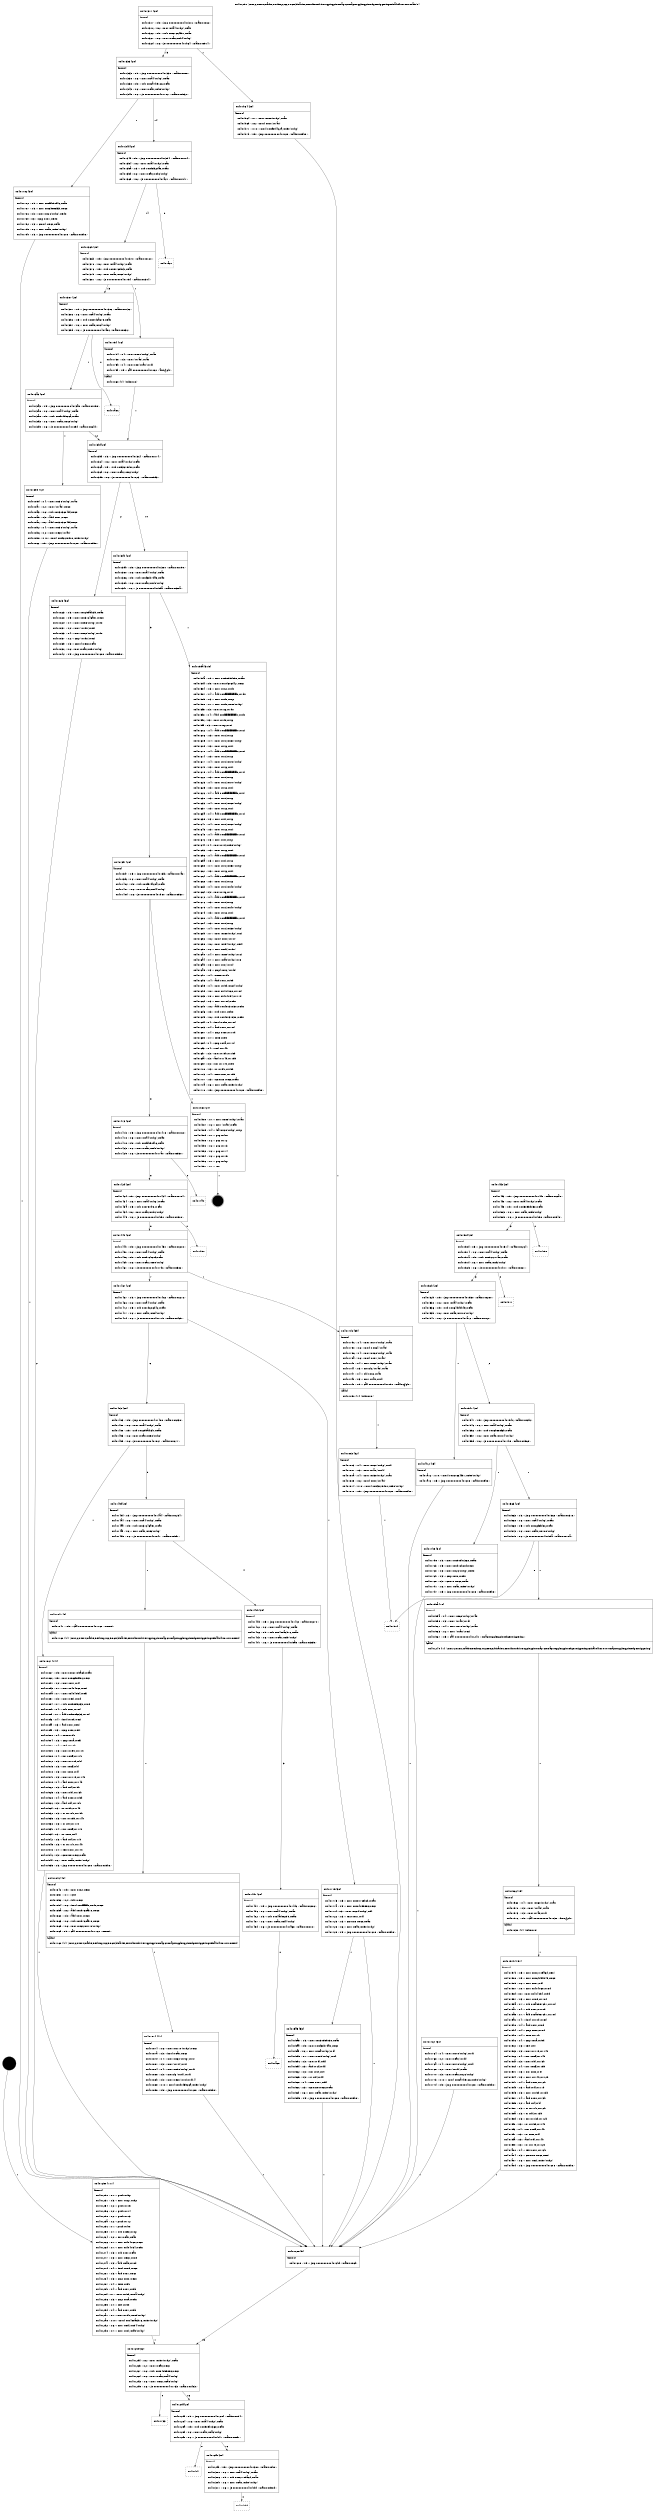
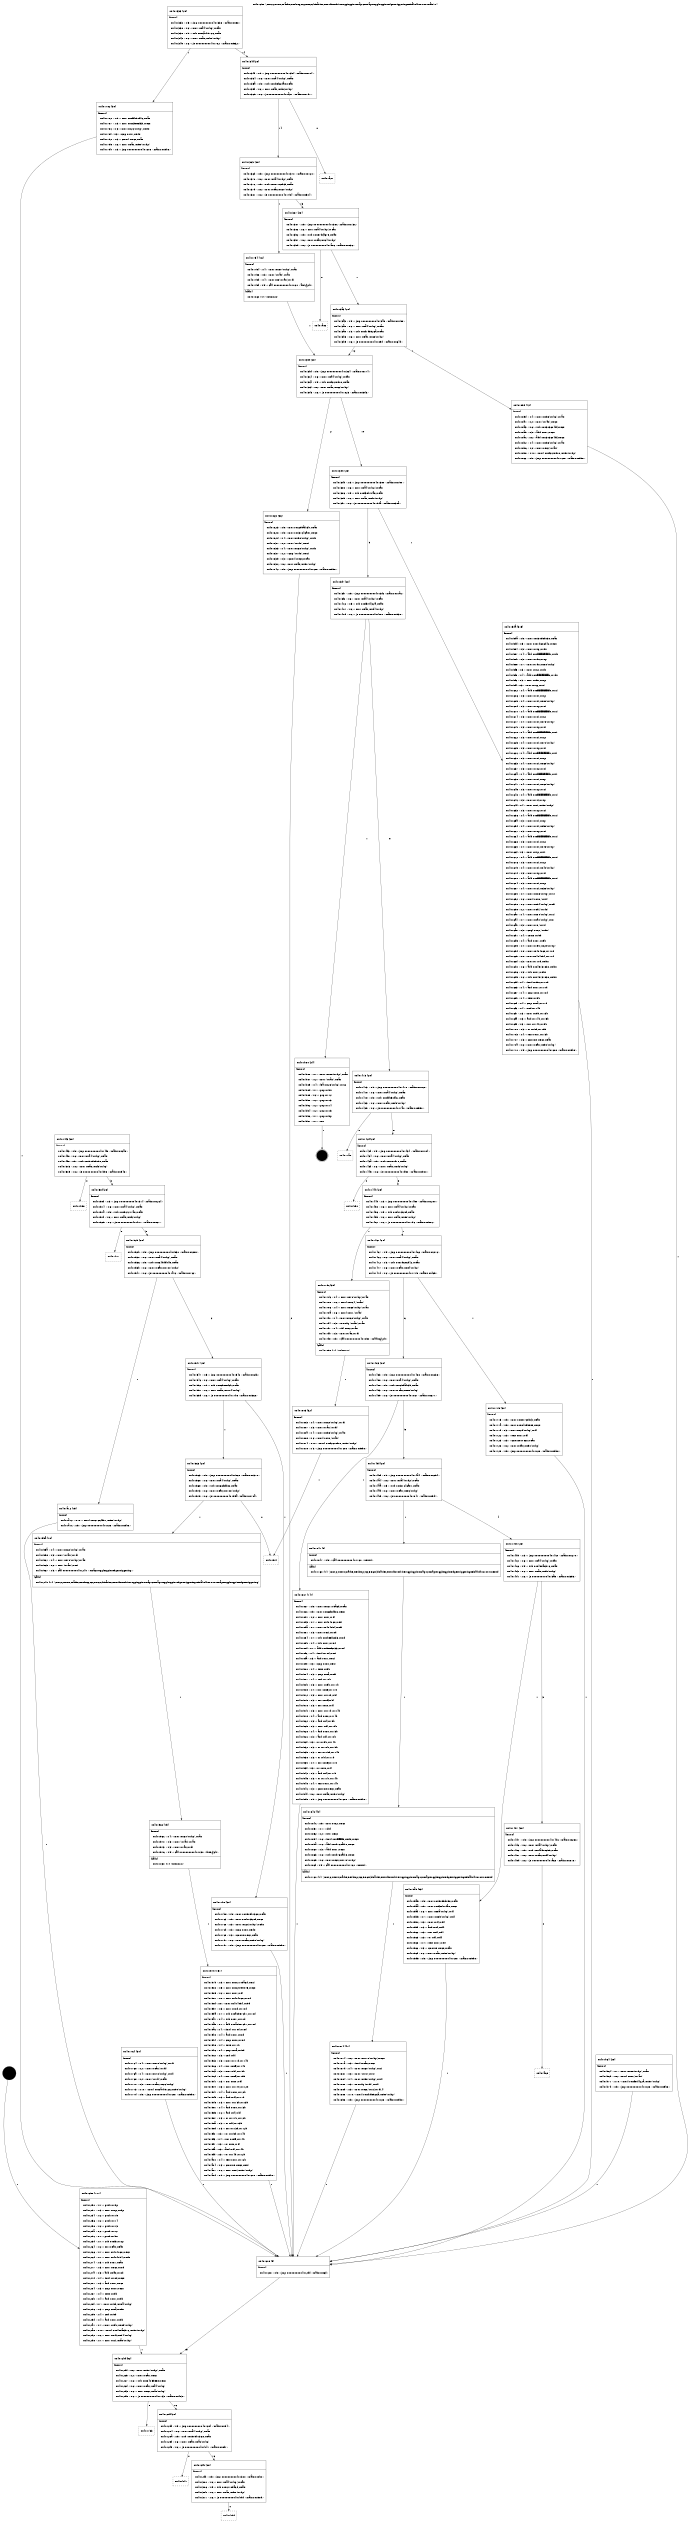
node "0x401317 [28]": removed
edge "0x4015da [315]" -> "0x401c08 [5]": added, label "1"
edge "0x401715 [30]" -> "0x4015a5 [53]": now "0x4014bb [28]" -> "0x4015a5 [53]"
